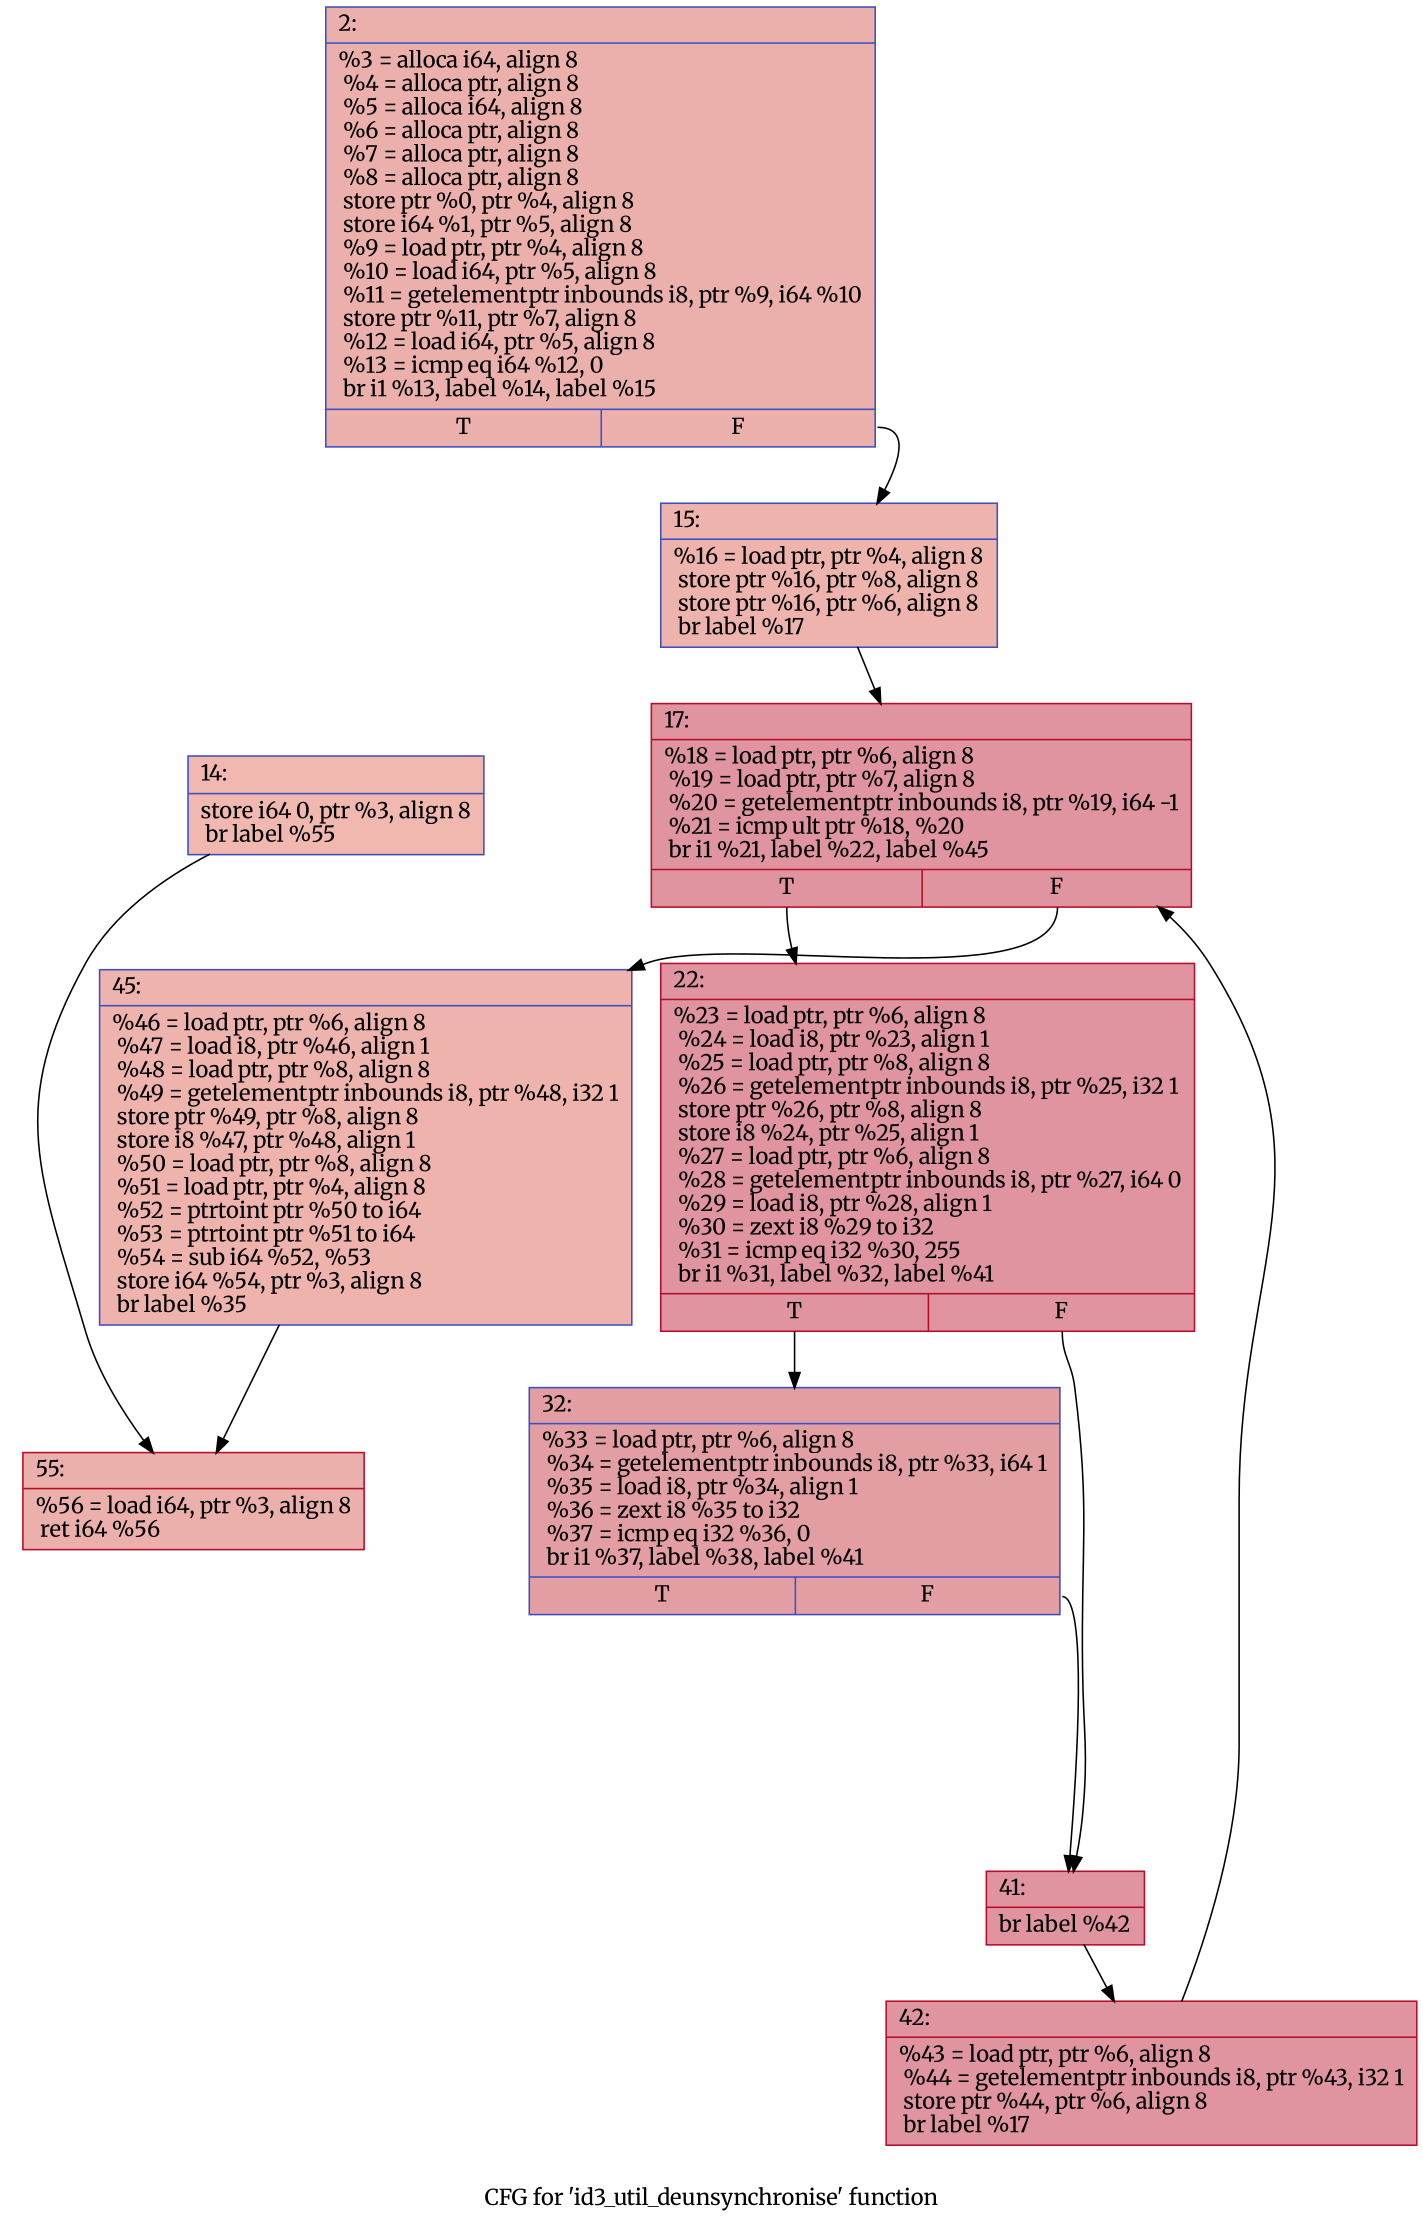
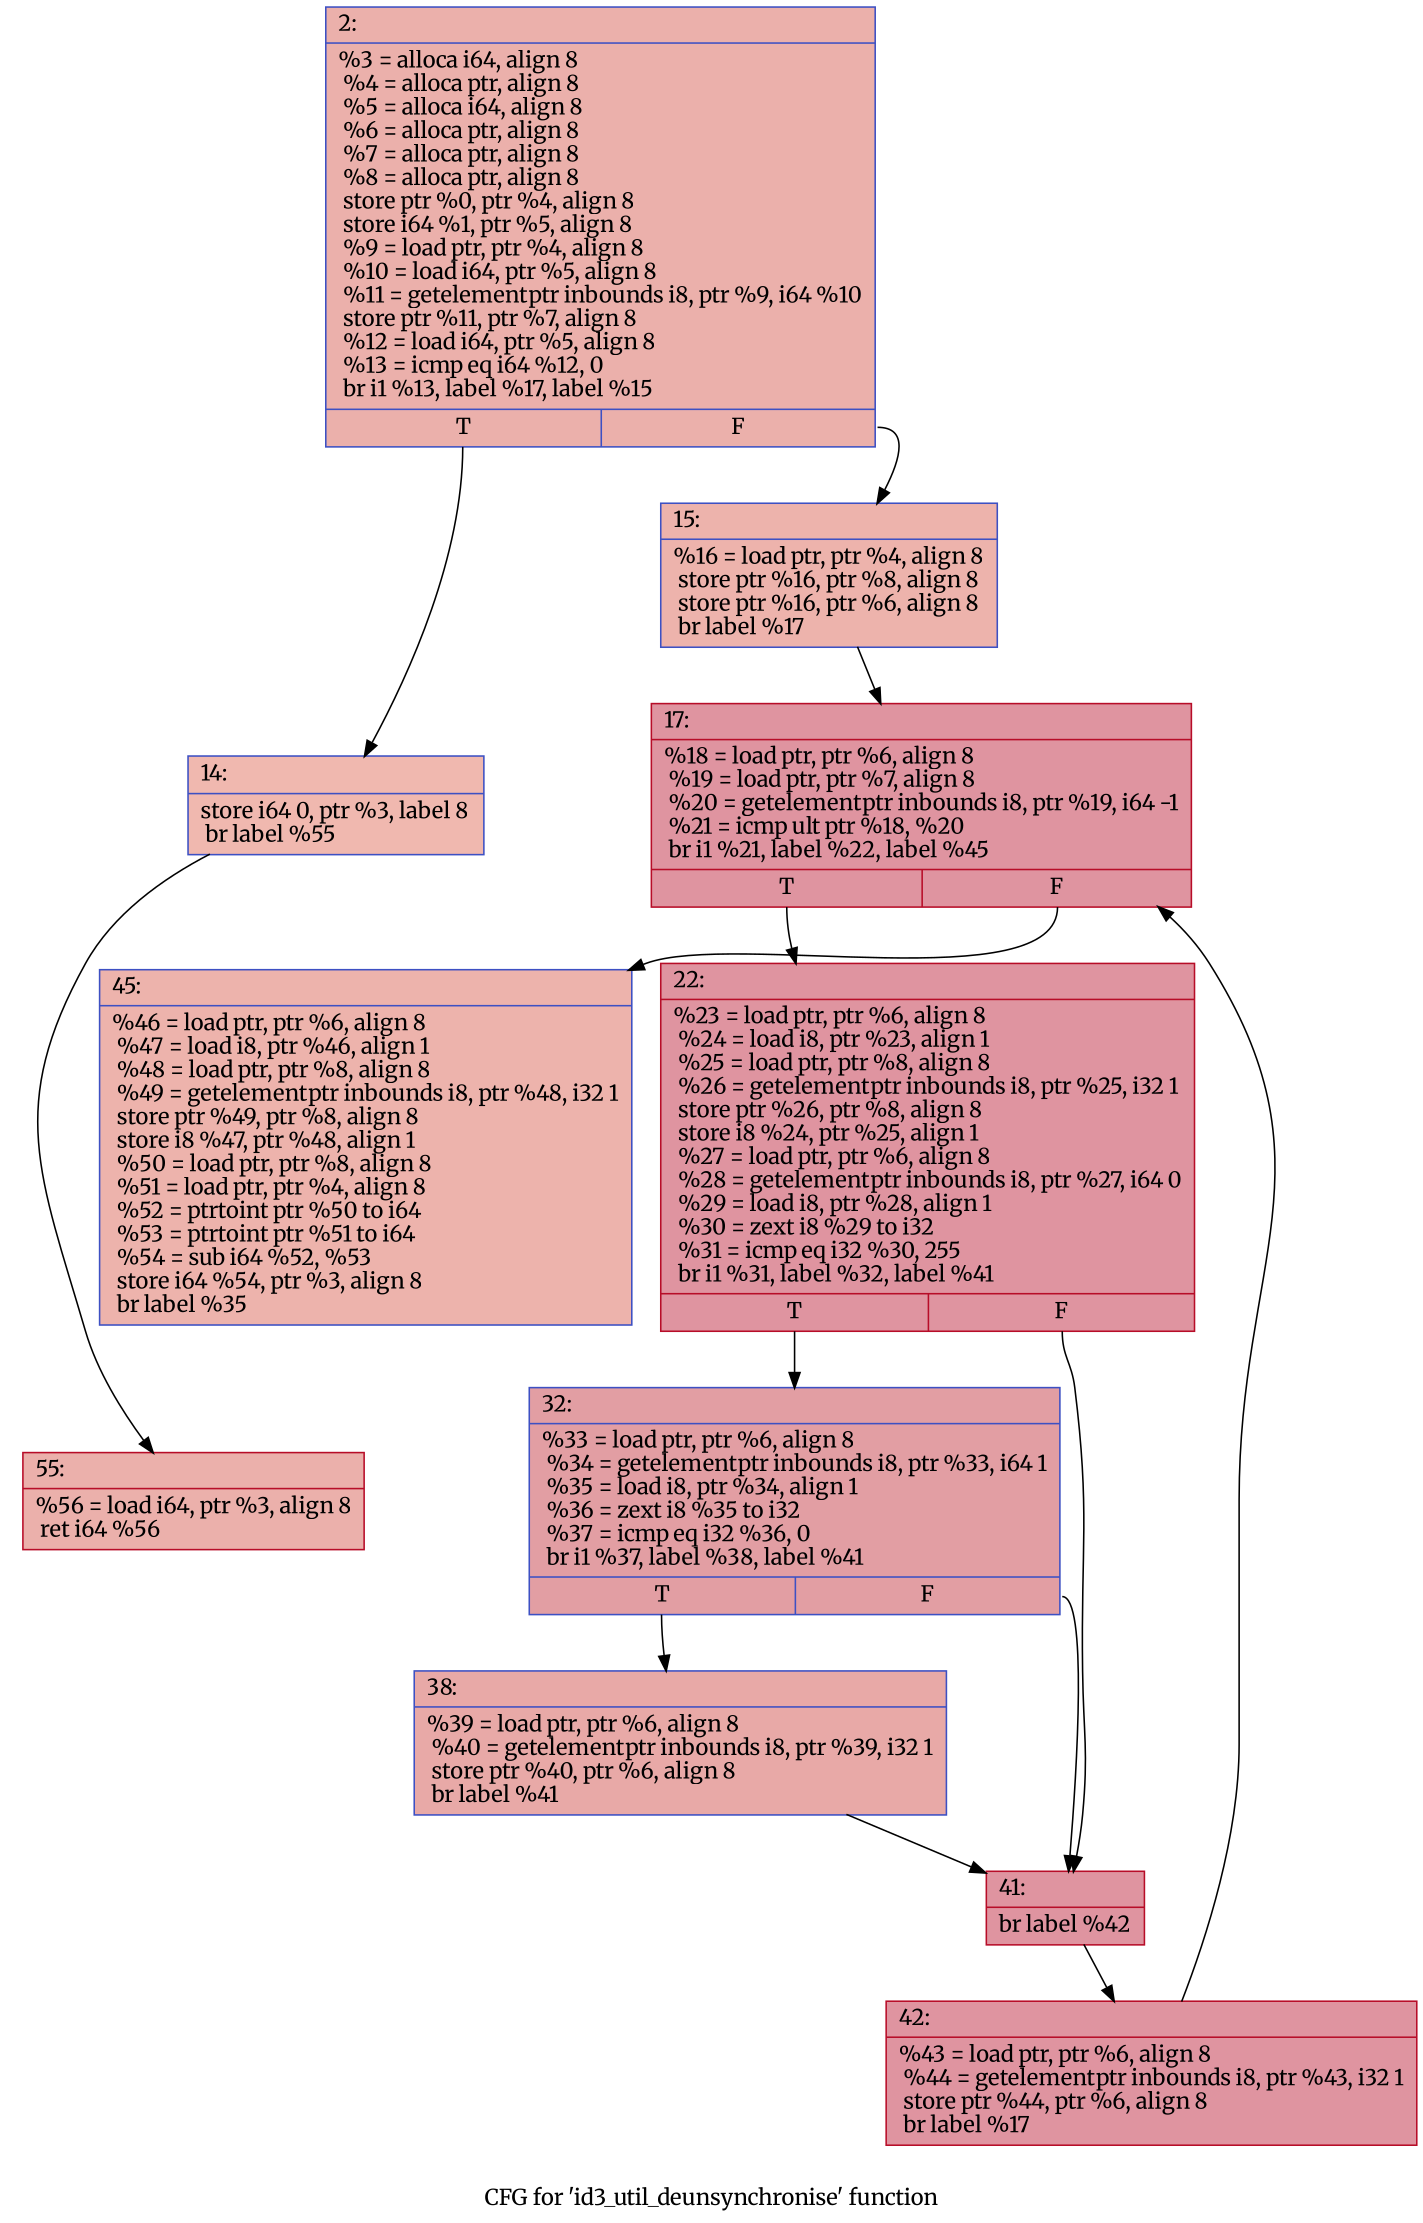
node "2:": text "br i1 %13, label %14, label %15" -> "br i1 %13, label %17, label %15"
edge "2:" -> "14:": added
node "14:": text "store i64 0, ptr %3, align 8" -> "store i64 0, ptr %3, label 8"
edge "45:" -> "55:": removed
node "38:": added
